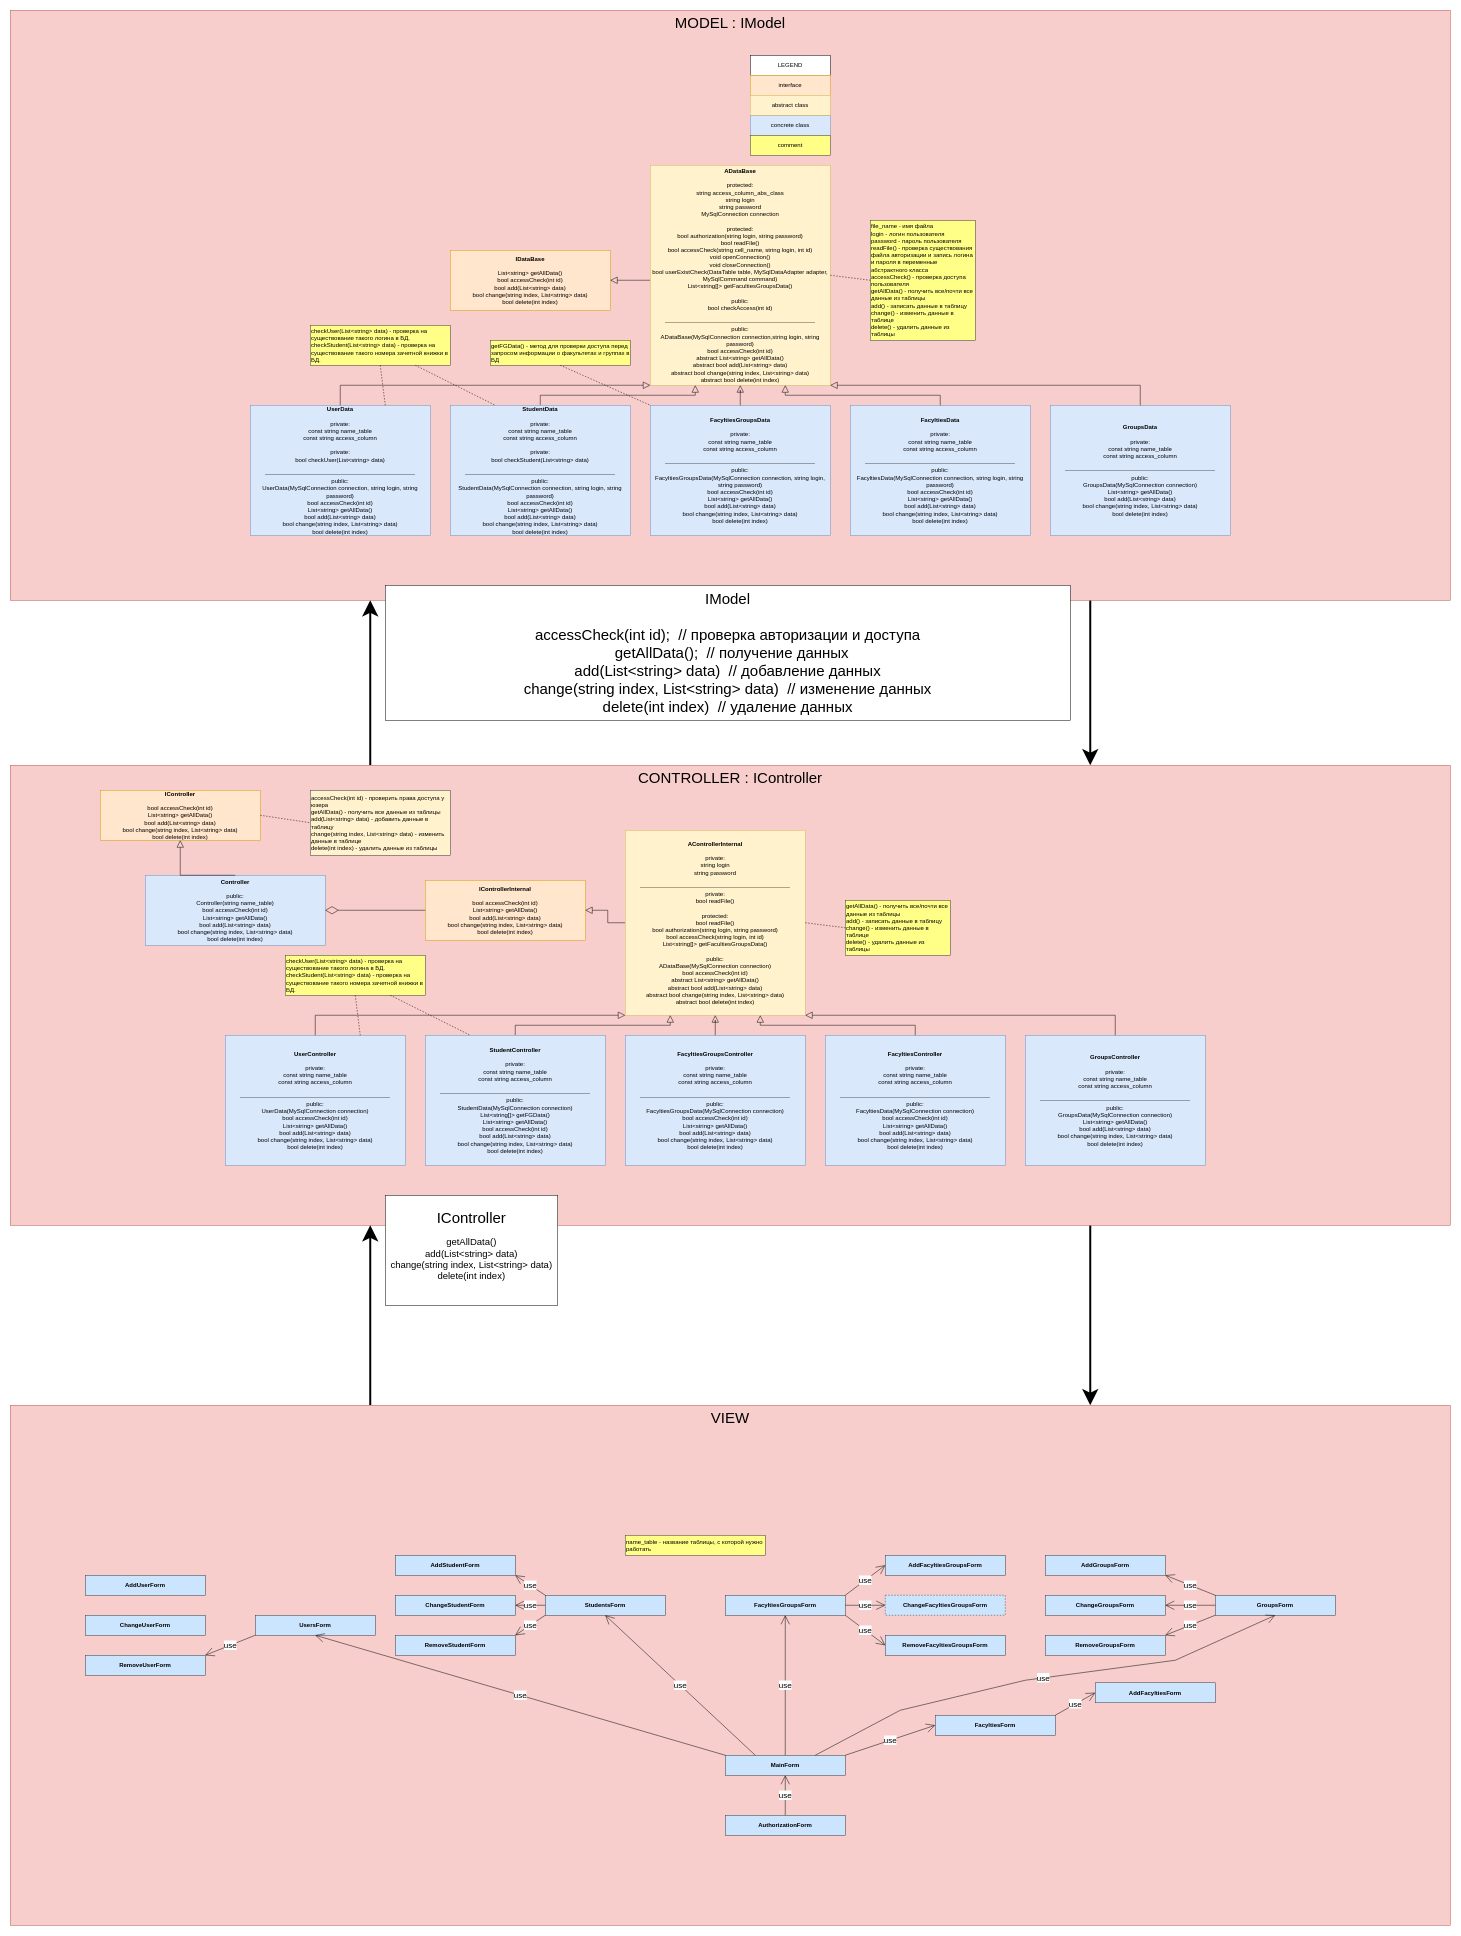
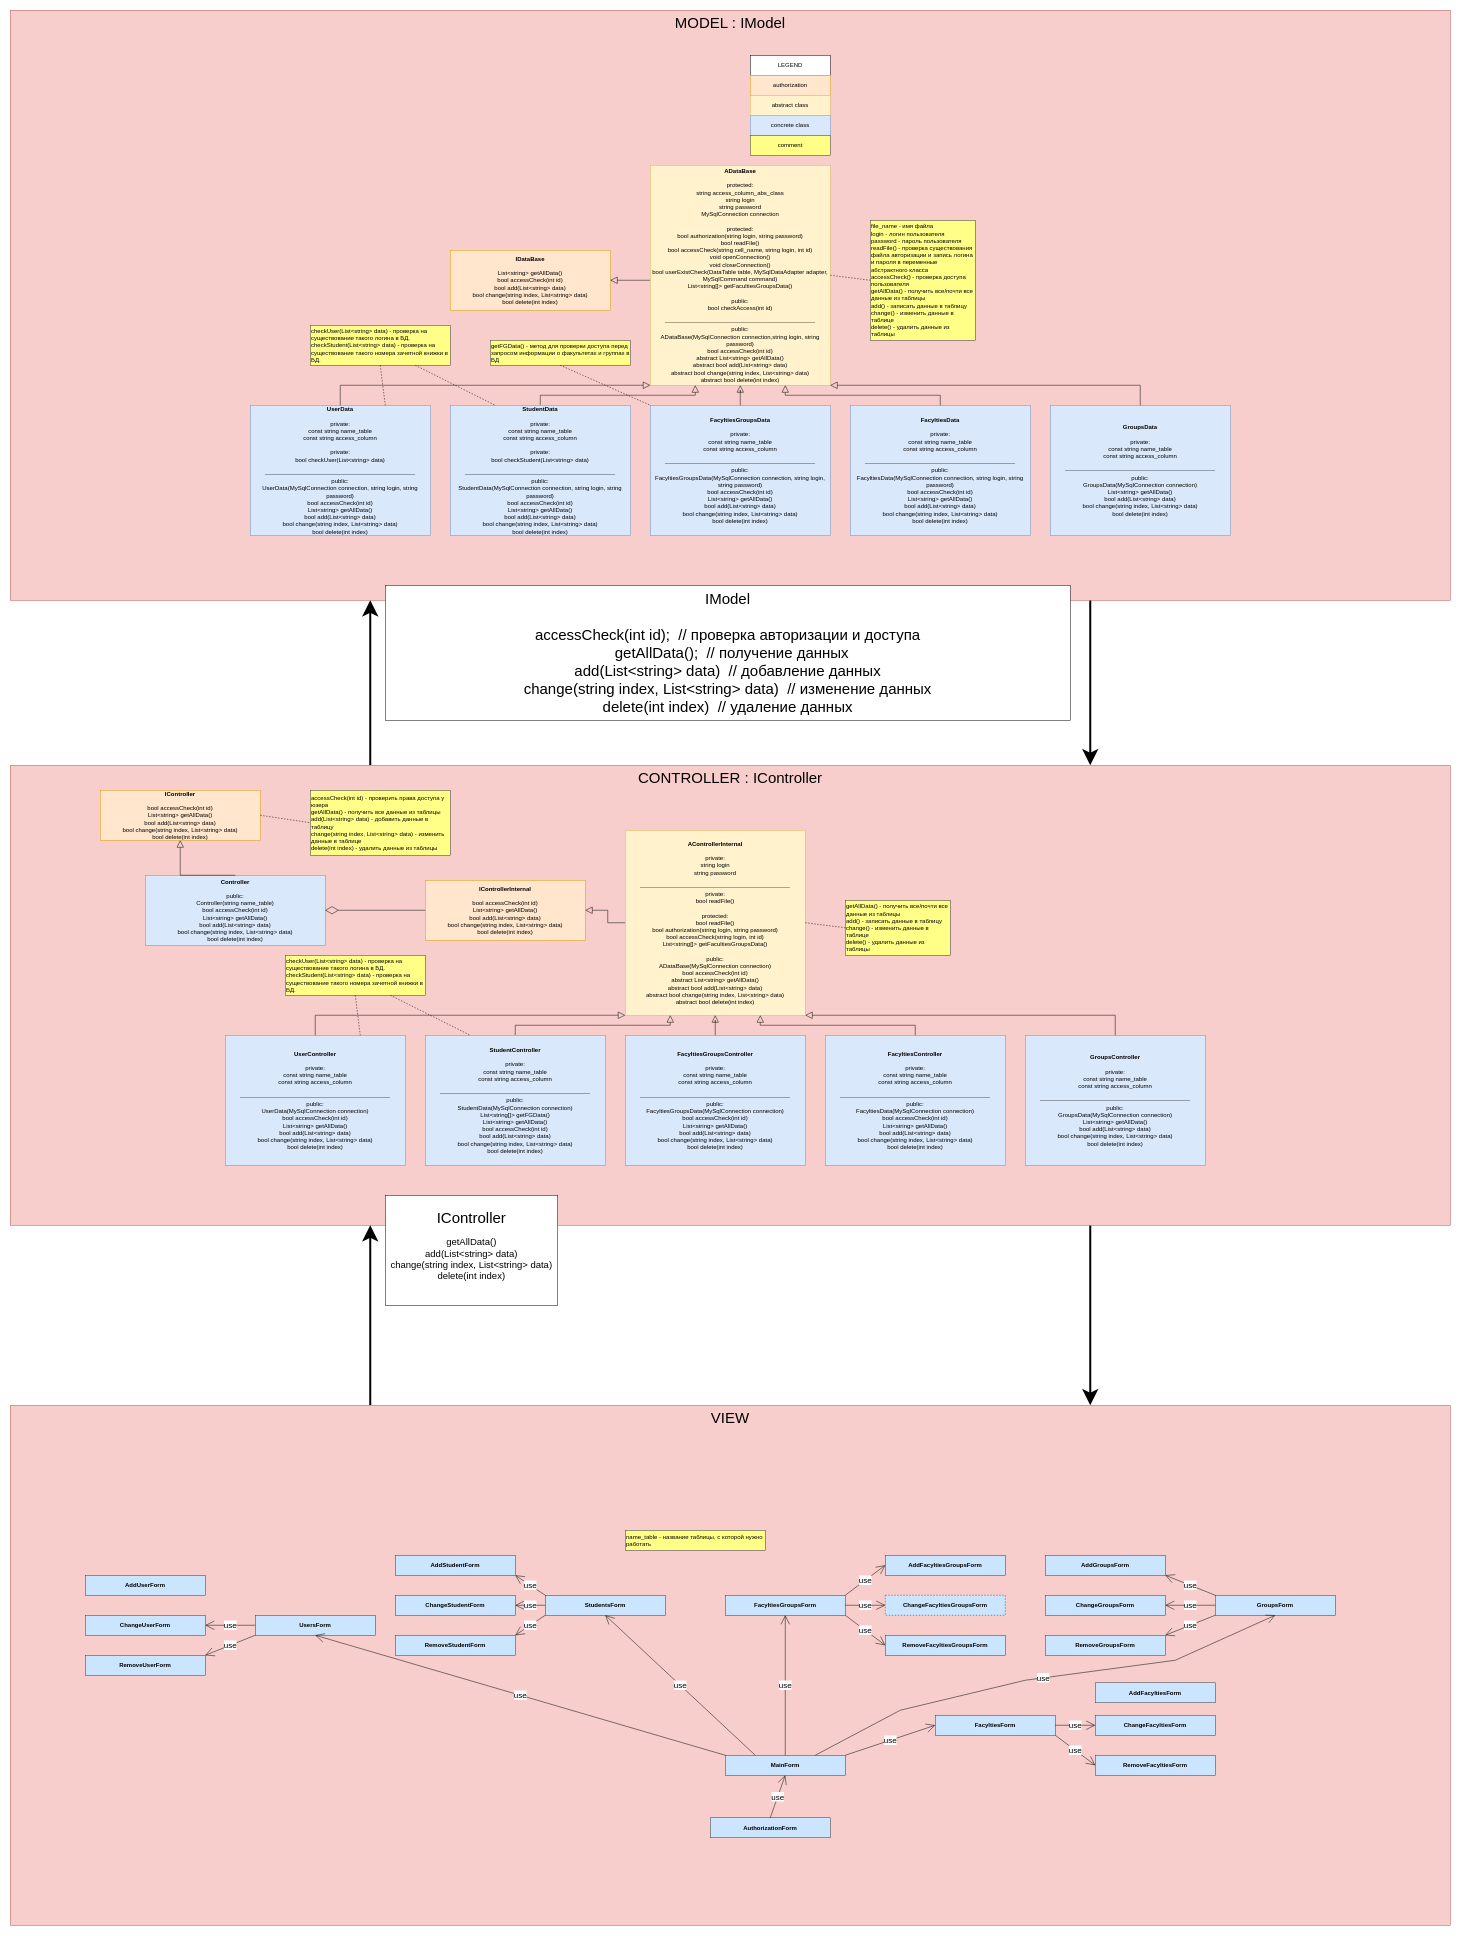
node "interface": label "interface" -> "authorization"
node "accessCheck(int id) - проверить права доступа у юзера getAllData() - получить все данные из таблицы add(List<string> data) - добавить данные в таблицу change(string index, List<string> data) - изменить данные в таблице delete(int index) - удалить данные из таблицы": fillcolor #fff2cc -> #ffff88
node "name_table - название таблицы, с которой нужно работать": moved (695, 1545) -> (695, 1540)
edge "UsersForm" -> "ChangeUserForm": added, label "use"
edge "FacyltiesForm" -> "AddFacyltiesForm": removed, label "use"
edge "FacyltiesForm" -> "ChangeFacyltiesForm": added, label "use"
node "ChangeFacyltiesForm": added
edge "FacyltiesForm" -> "RemoveFacyltiesForm": added, label "use"
node "RemoveFacyltiesForm": added
node "AuthorizationForm": moved (785, 1825) -> (770, 1828)
